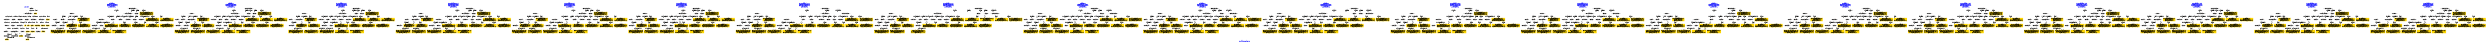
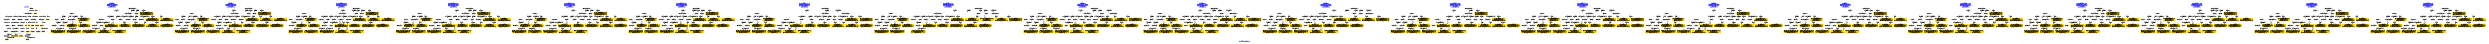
node "Inscription_of_Art": label "Inscription_of_Art" -> "Type_of_Art"
node "Dimensions": removed
node "Artist_Appellation_URI": fillcolor lightgray -> gold
